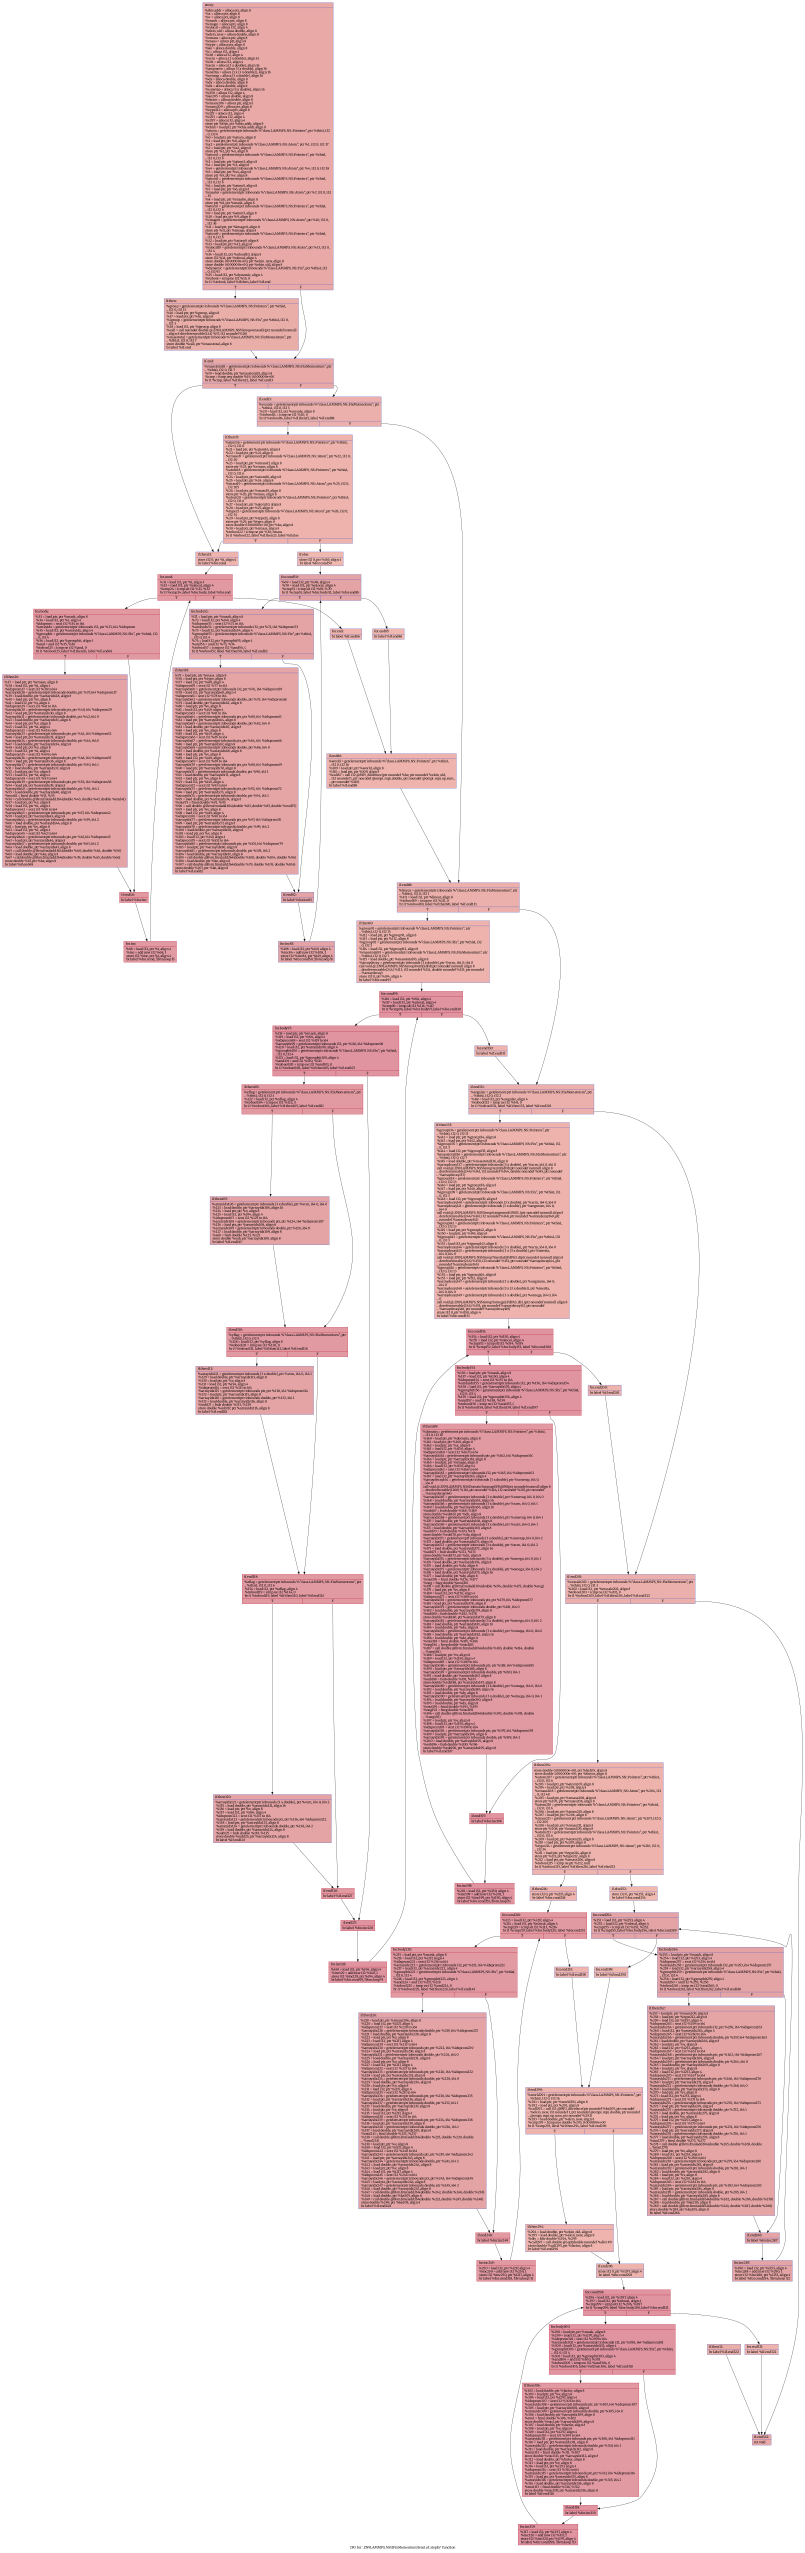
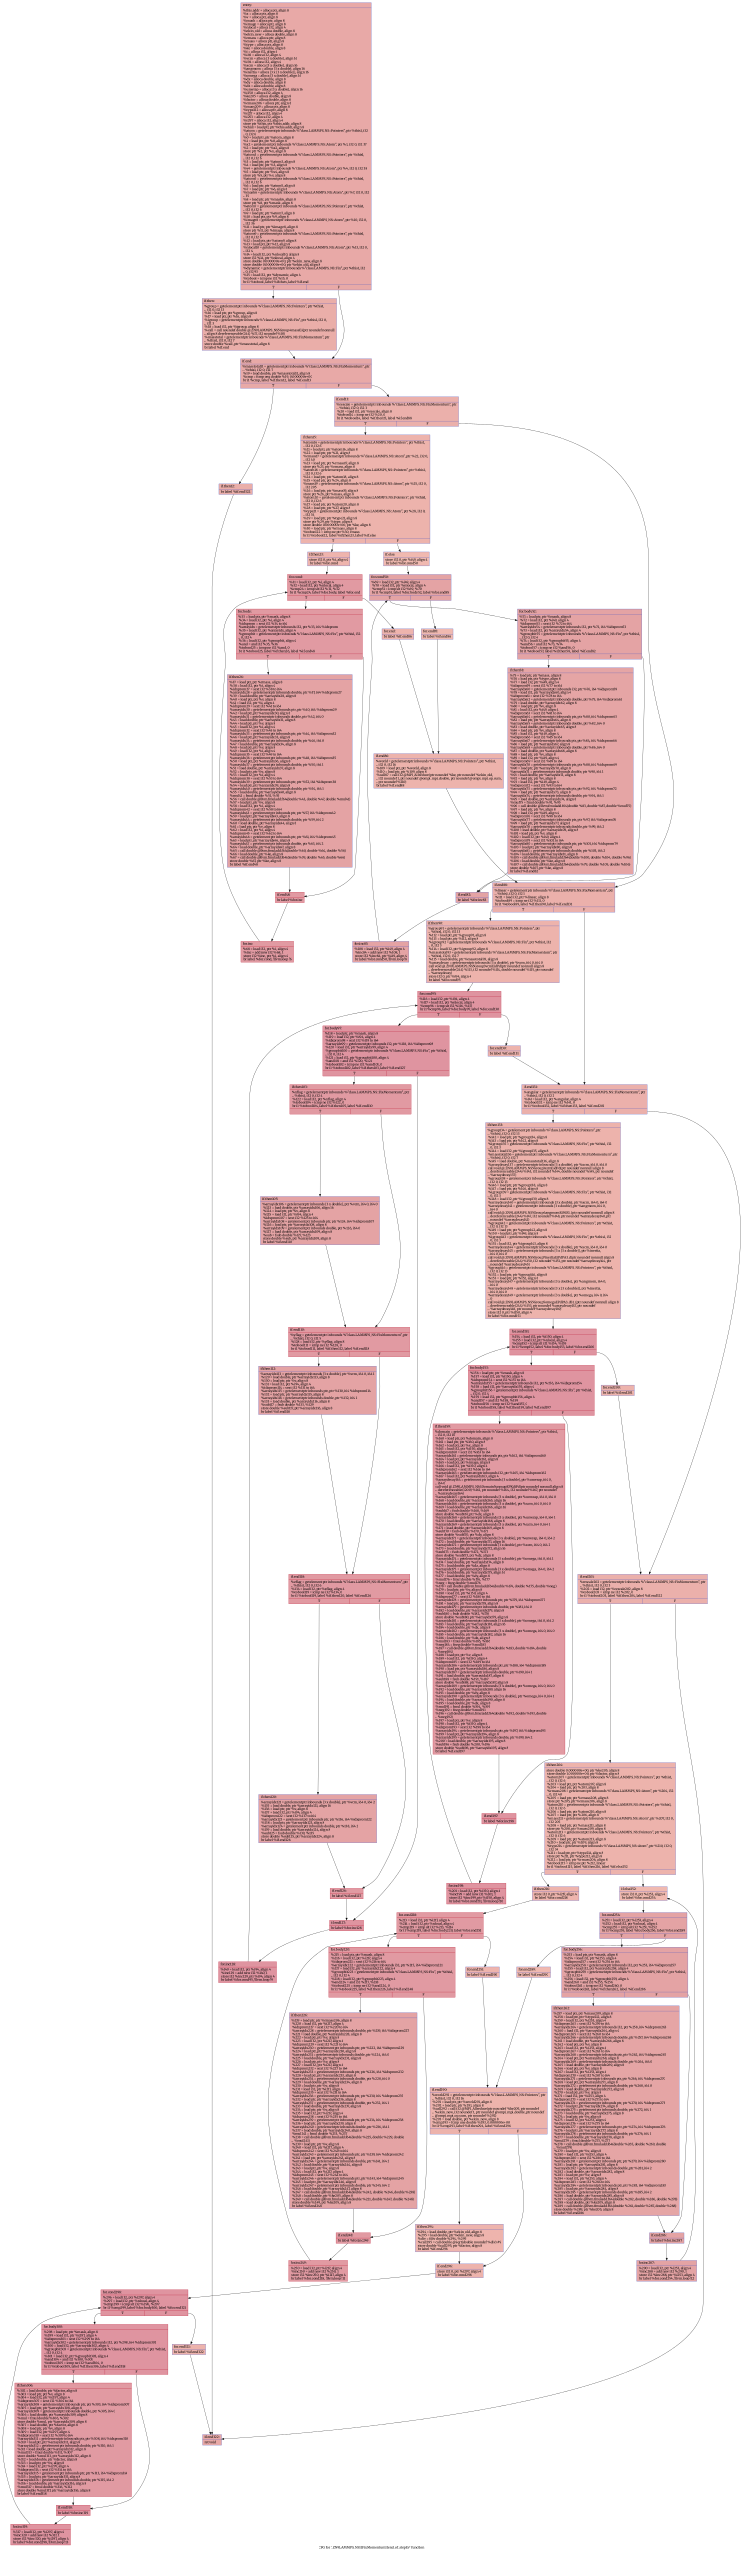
edge "if.end:" -> "if.then23:": now "if.end:" -> "if.then12:"
node "if.then204:": text "%tobool215 = icmp ne ptr %212, null" -> "%tobool215 = icmp ne ptr %212, linear"
edge "for.inc287:" -> "for.cond254:": now "for.inc287:" -> "if.else252:"
